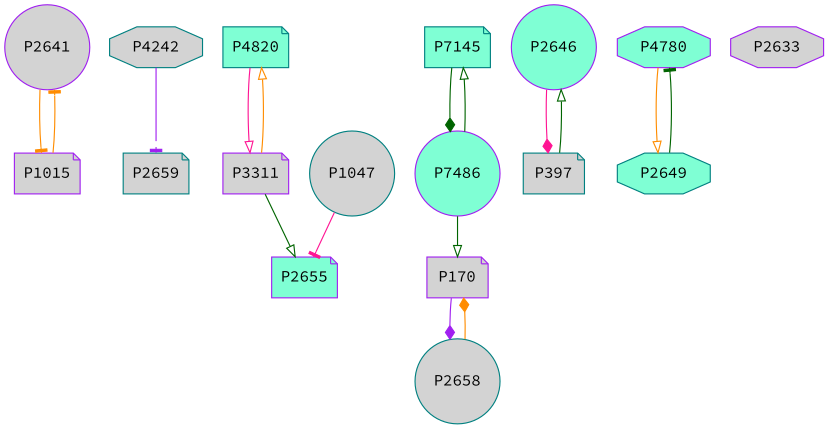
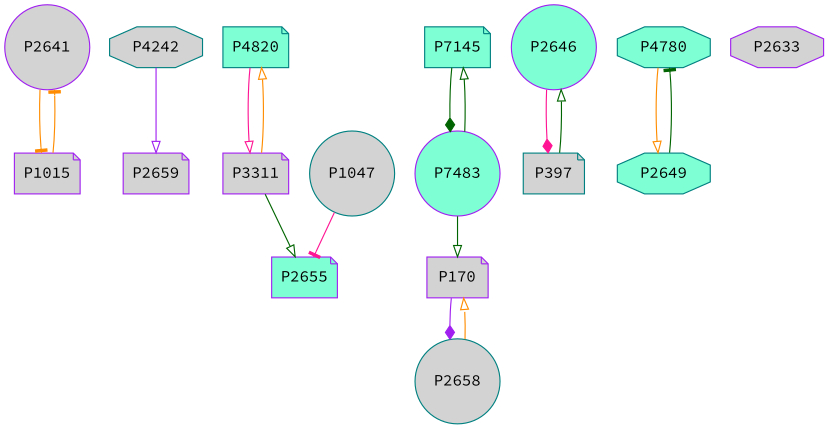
node "P4780": color purple -> teal
edge "P4242" -> "P2659": arrowhead tee -> onormal
node "P2659": color teal -> purple
node "P7486": label "P7486" -> "P7483"
edge "P2658" -> "P170": arrowhead diamond -> onormal
